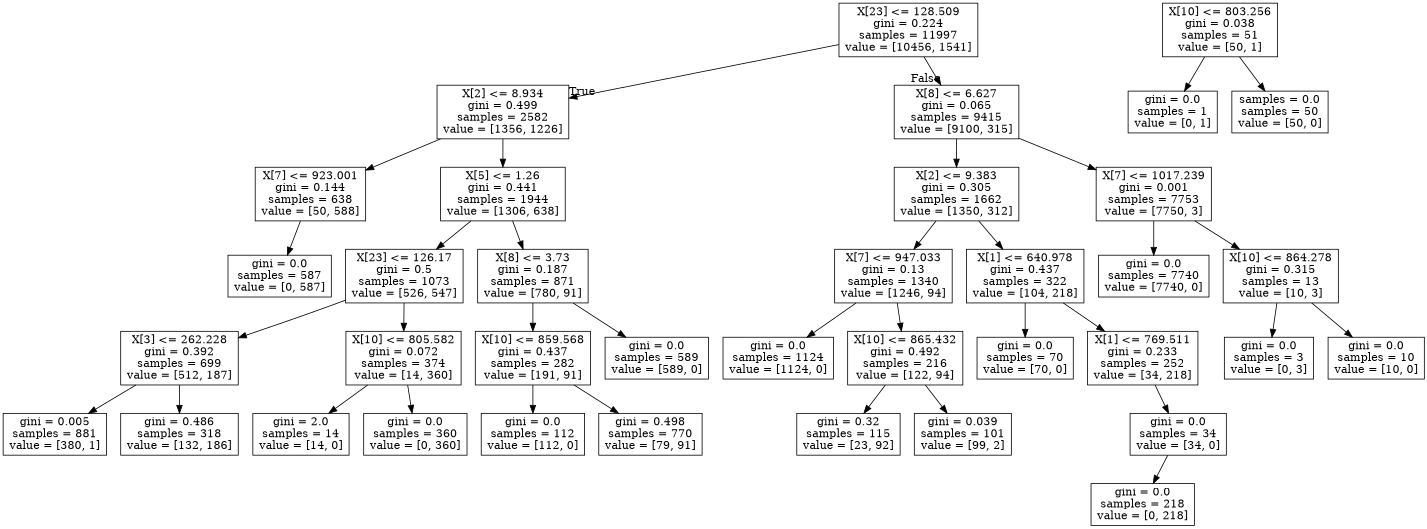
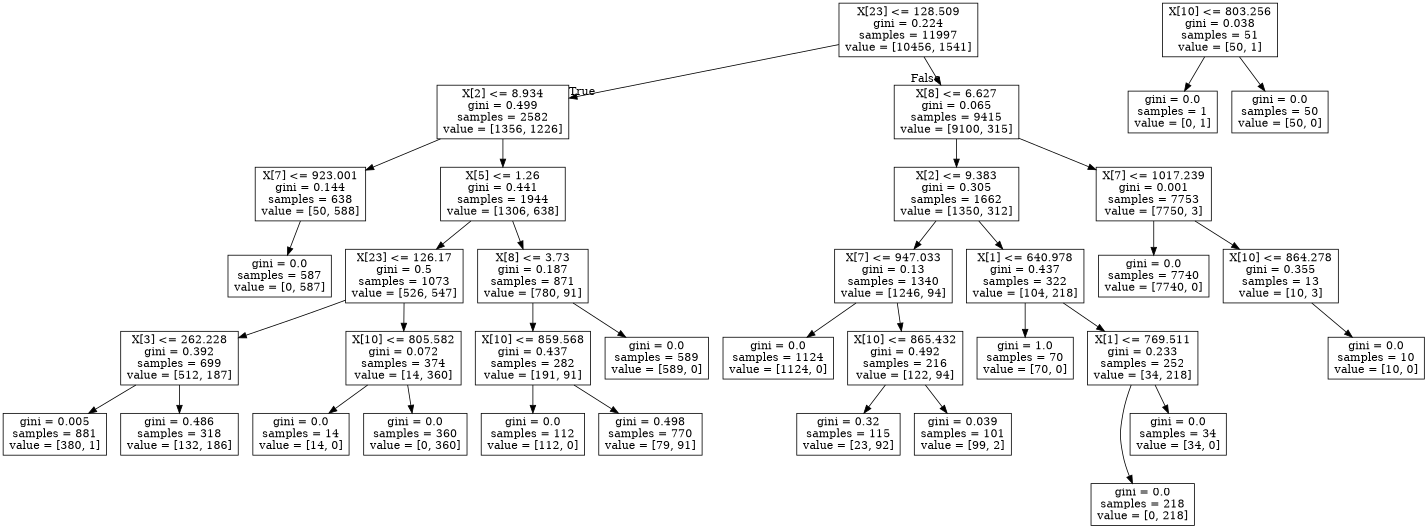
node "samples = 0.0 samples = 50 value = [50, 0]": label "samples = 0.0 samples = 50 value = [50, 0]" -> "gini = 0.0 samples = 50 value = [50, 0]"
node "X[10] <= 864.278 gini = 0.315 samples = 13 value = [10, 3]": label "X[10] <= 864.278 gini = 0.315 samples = 13 value = [10, 3]" -> "X[10] <= 864.278 gini = 0.355 samples = 13 value = [10, 3]"
node "gini = 0.0 samples = 70 value = [70, 0]": label "gini = 0.0 samples = 70 value = [70, 0]" -> "gini = 1.0 samples = 70 value = [70, 0]"
node "gini = 0.0 samples = 3 value = [0, 3]": removed
node "gini = 2.0 samples = 14 value = [14, 0]": label "gini = 2.0 samples = 14 value = [14, 0]" -> "gini = 0.0 samples = 14 value = [14, 0]"
edge "gini = 0.0 samples = 34 value = [34, 0]" -> "gini = 0.0 samples = 218 value = [0, 218]": now "X[1] <= 769.511 gini = 0.233 samples = 252 value = [34, 218]" -> "gini = 0.0 samples = 218 value = [0, 218]"
